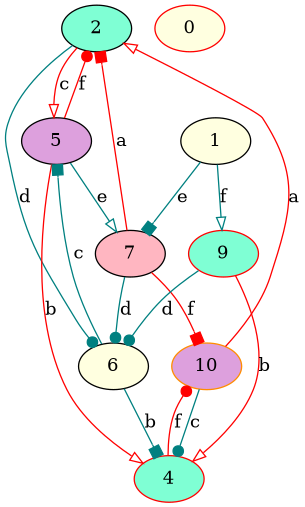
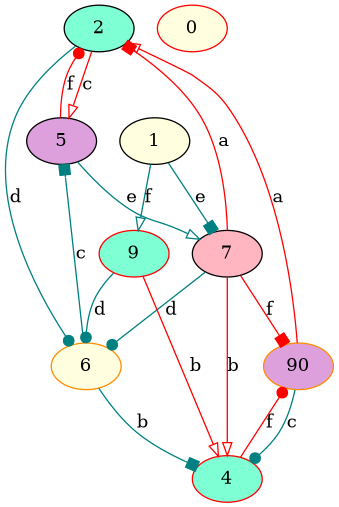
edge "5" -> "4": now "7" -> "4"
node "6": color black -> darkorange
node "10": label "10" -> "90"
